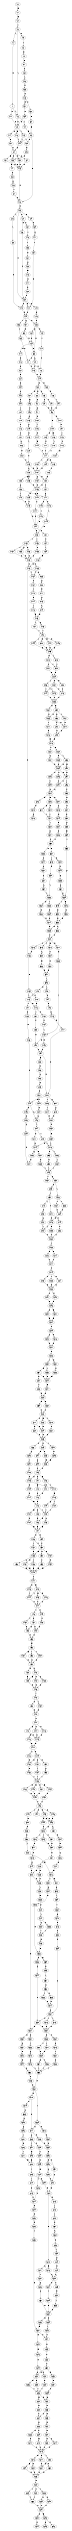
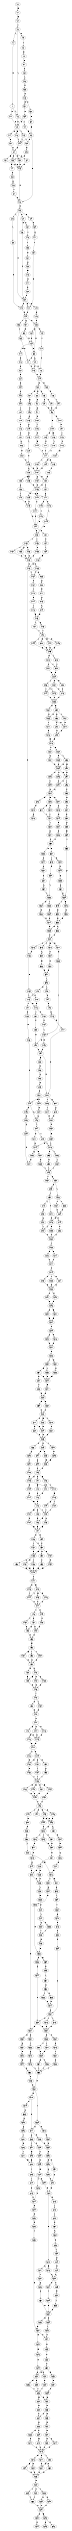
edge "S637" -> "S638": reversed
